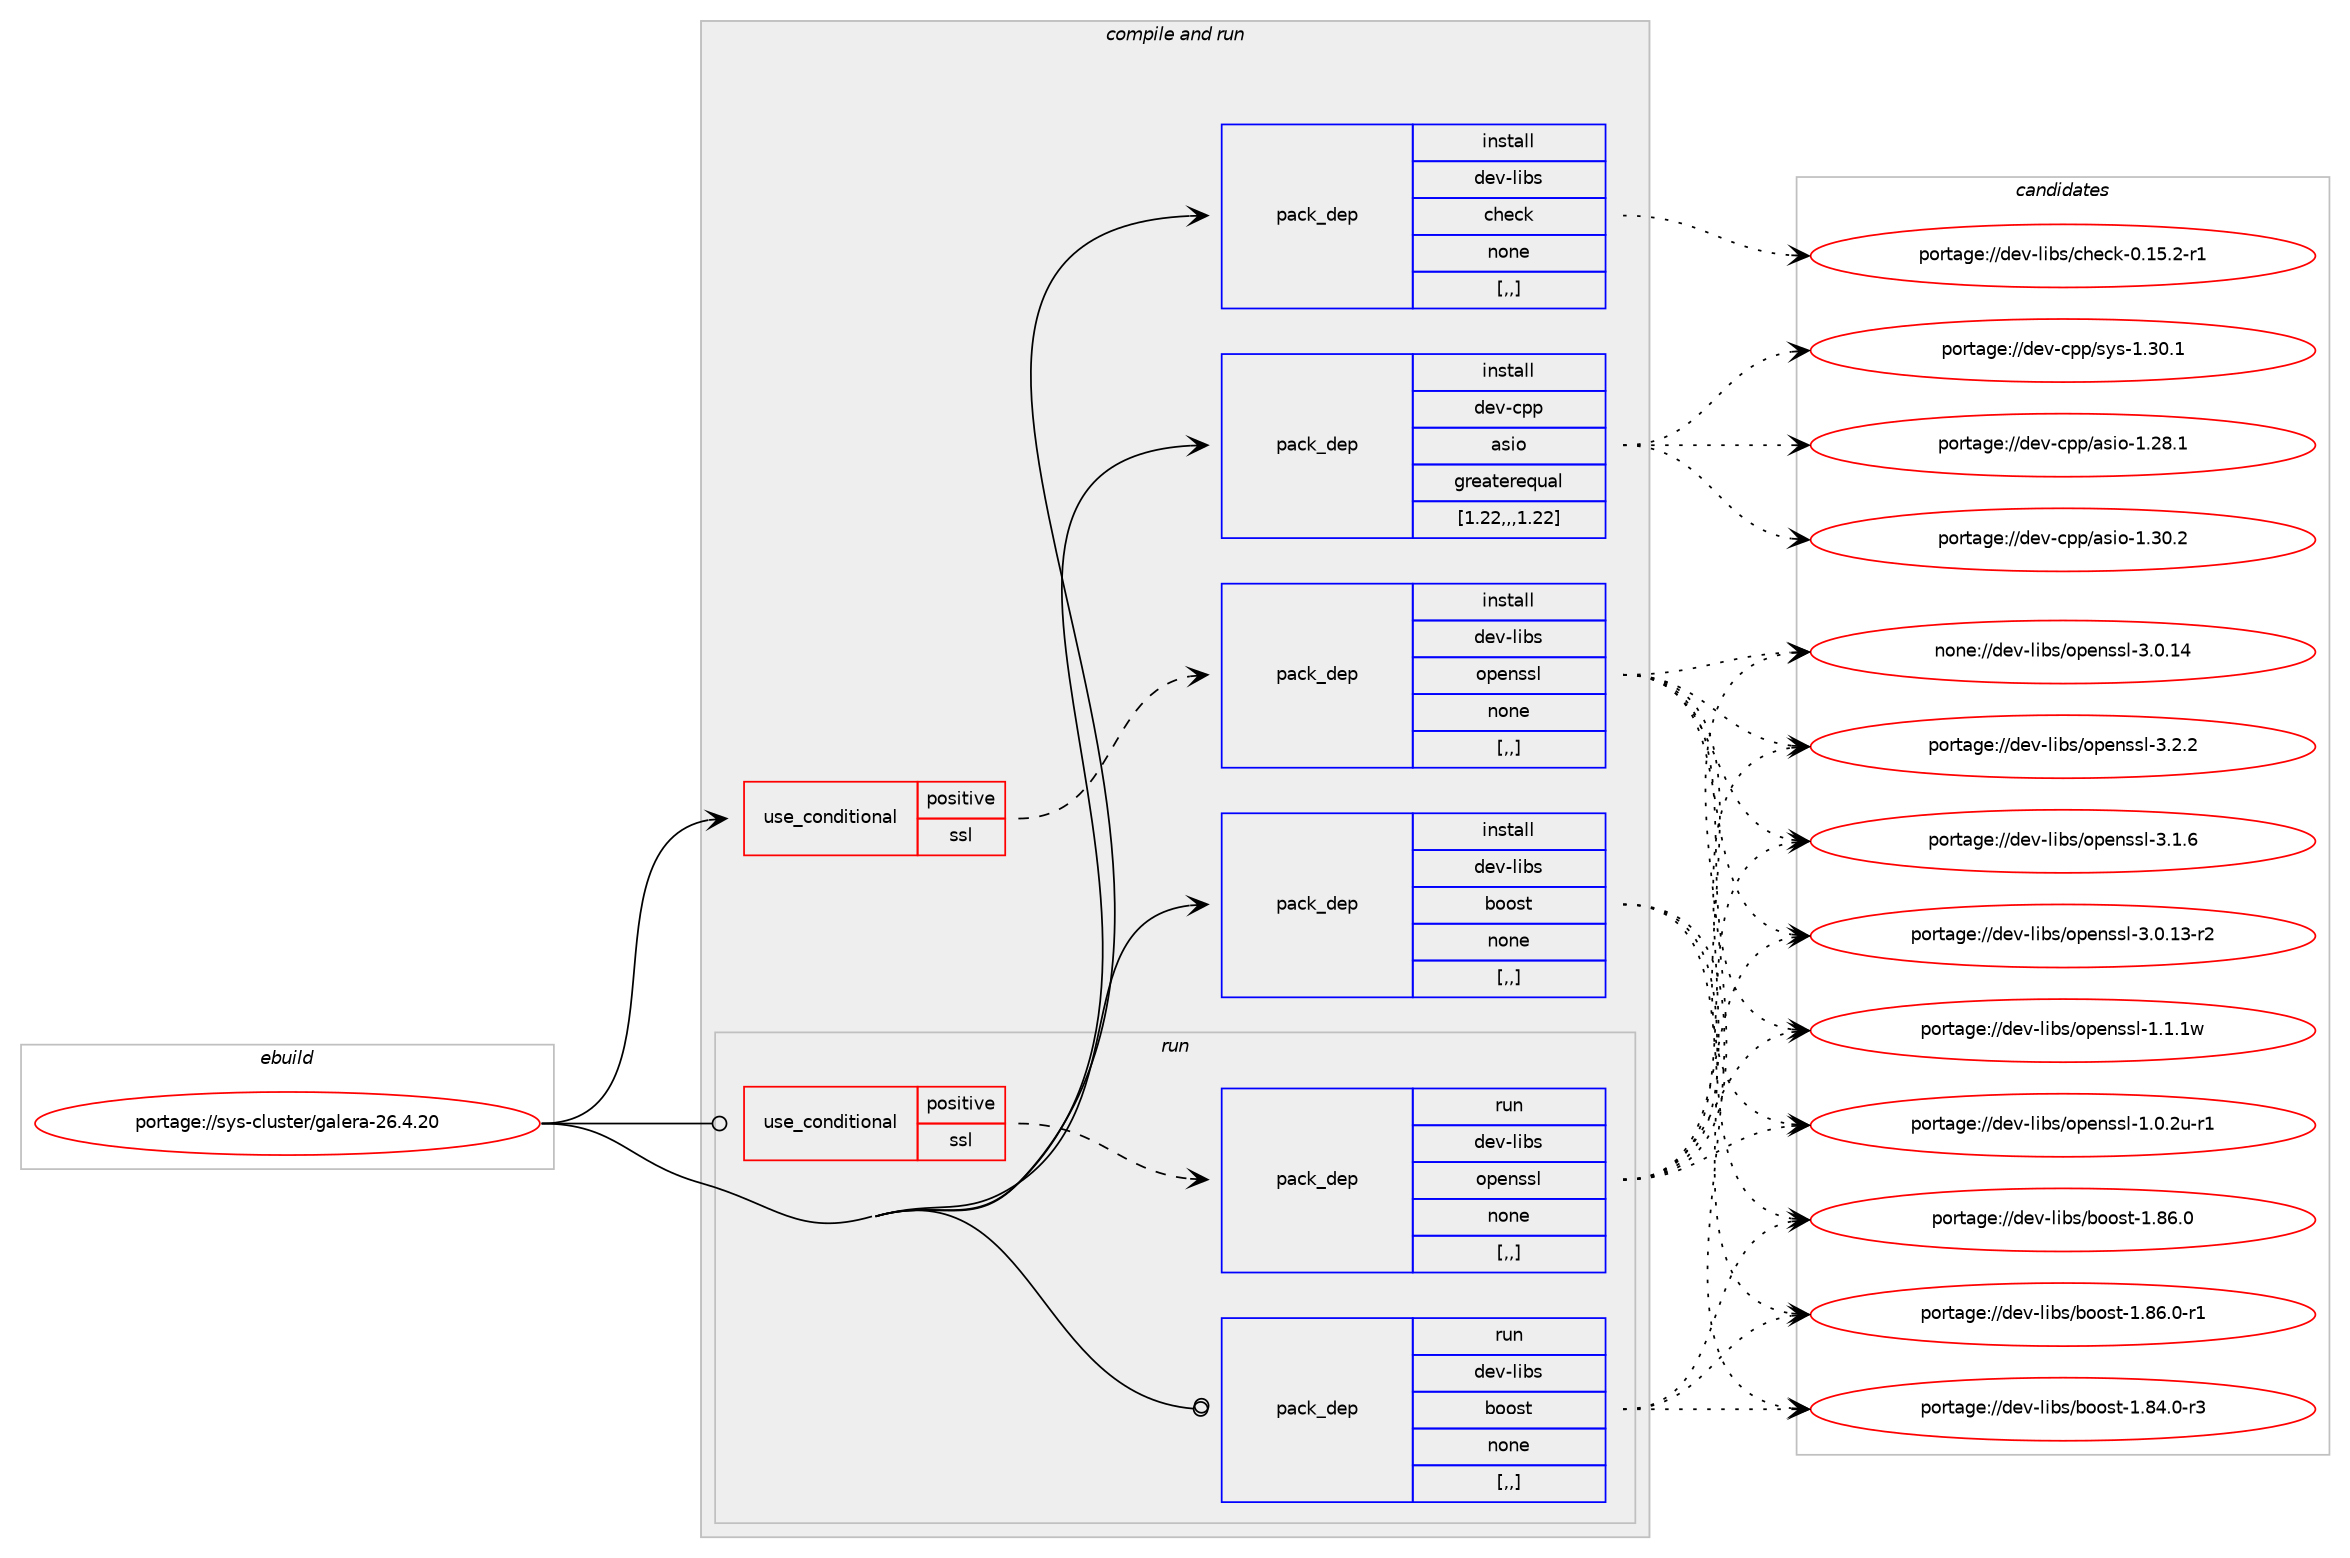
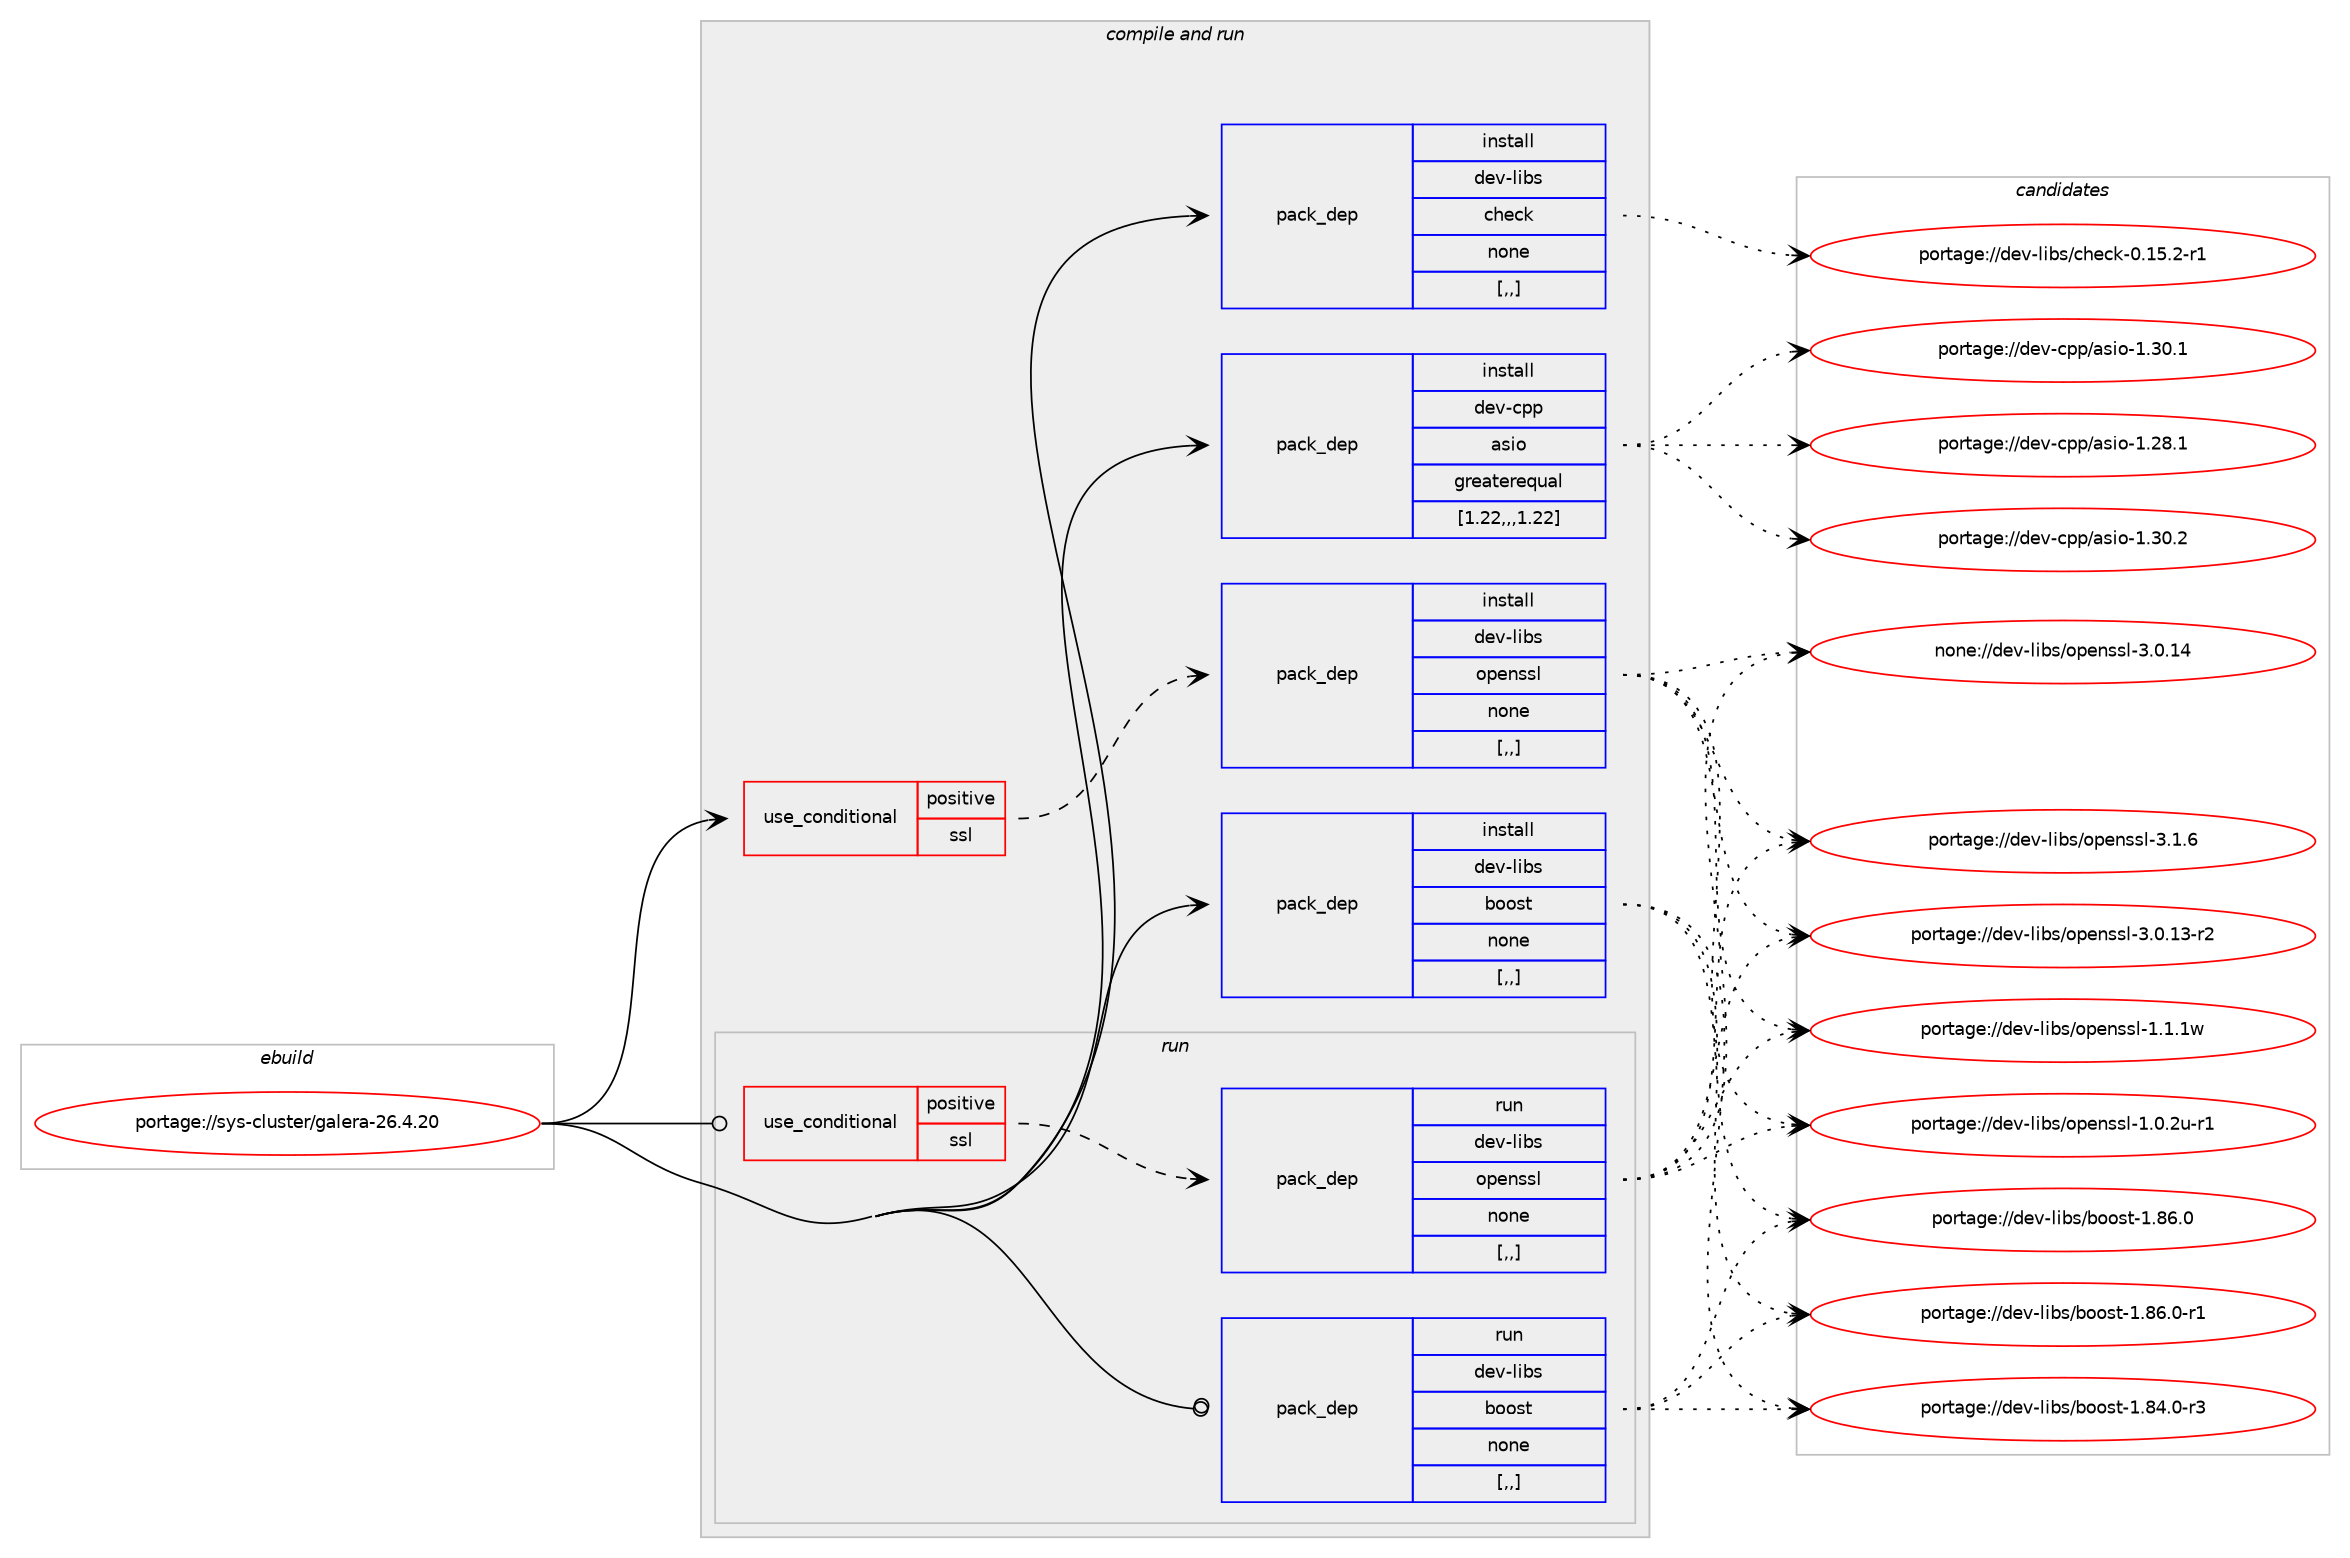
node "portage://dev-cpp/sys-1.30.1": label "portage://dev-cpp/sys-1.30.1" -> "portage://dev-cpp/asio-1.30.1"
node "portage://dev-libs/openssl-3.2.2": removed
